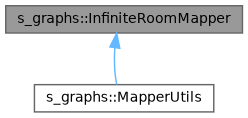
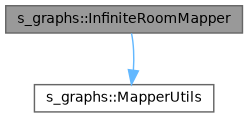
edge "s_graphs::MapperUtils" -> "s_graphs::InfiniteRoomMapper": reversed
